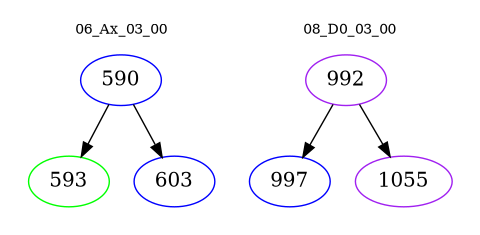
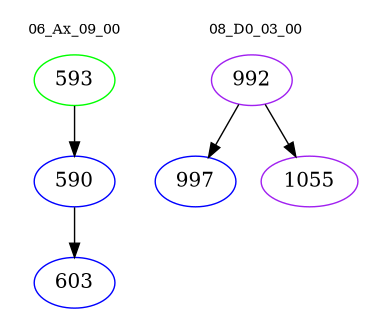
cluster "06_Ax_03_00": label "06_Ax_03_00" -> "06_Ax_09_00"
edge "590" -> "593": reversed
